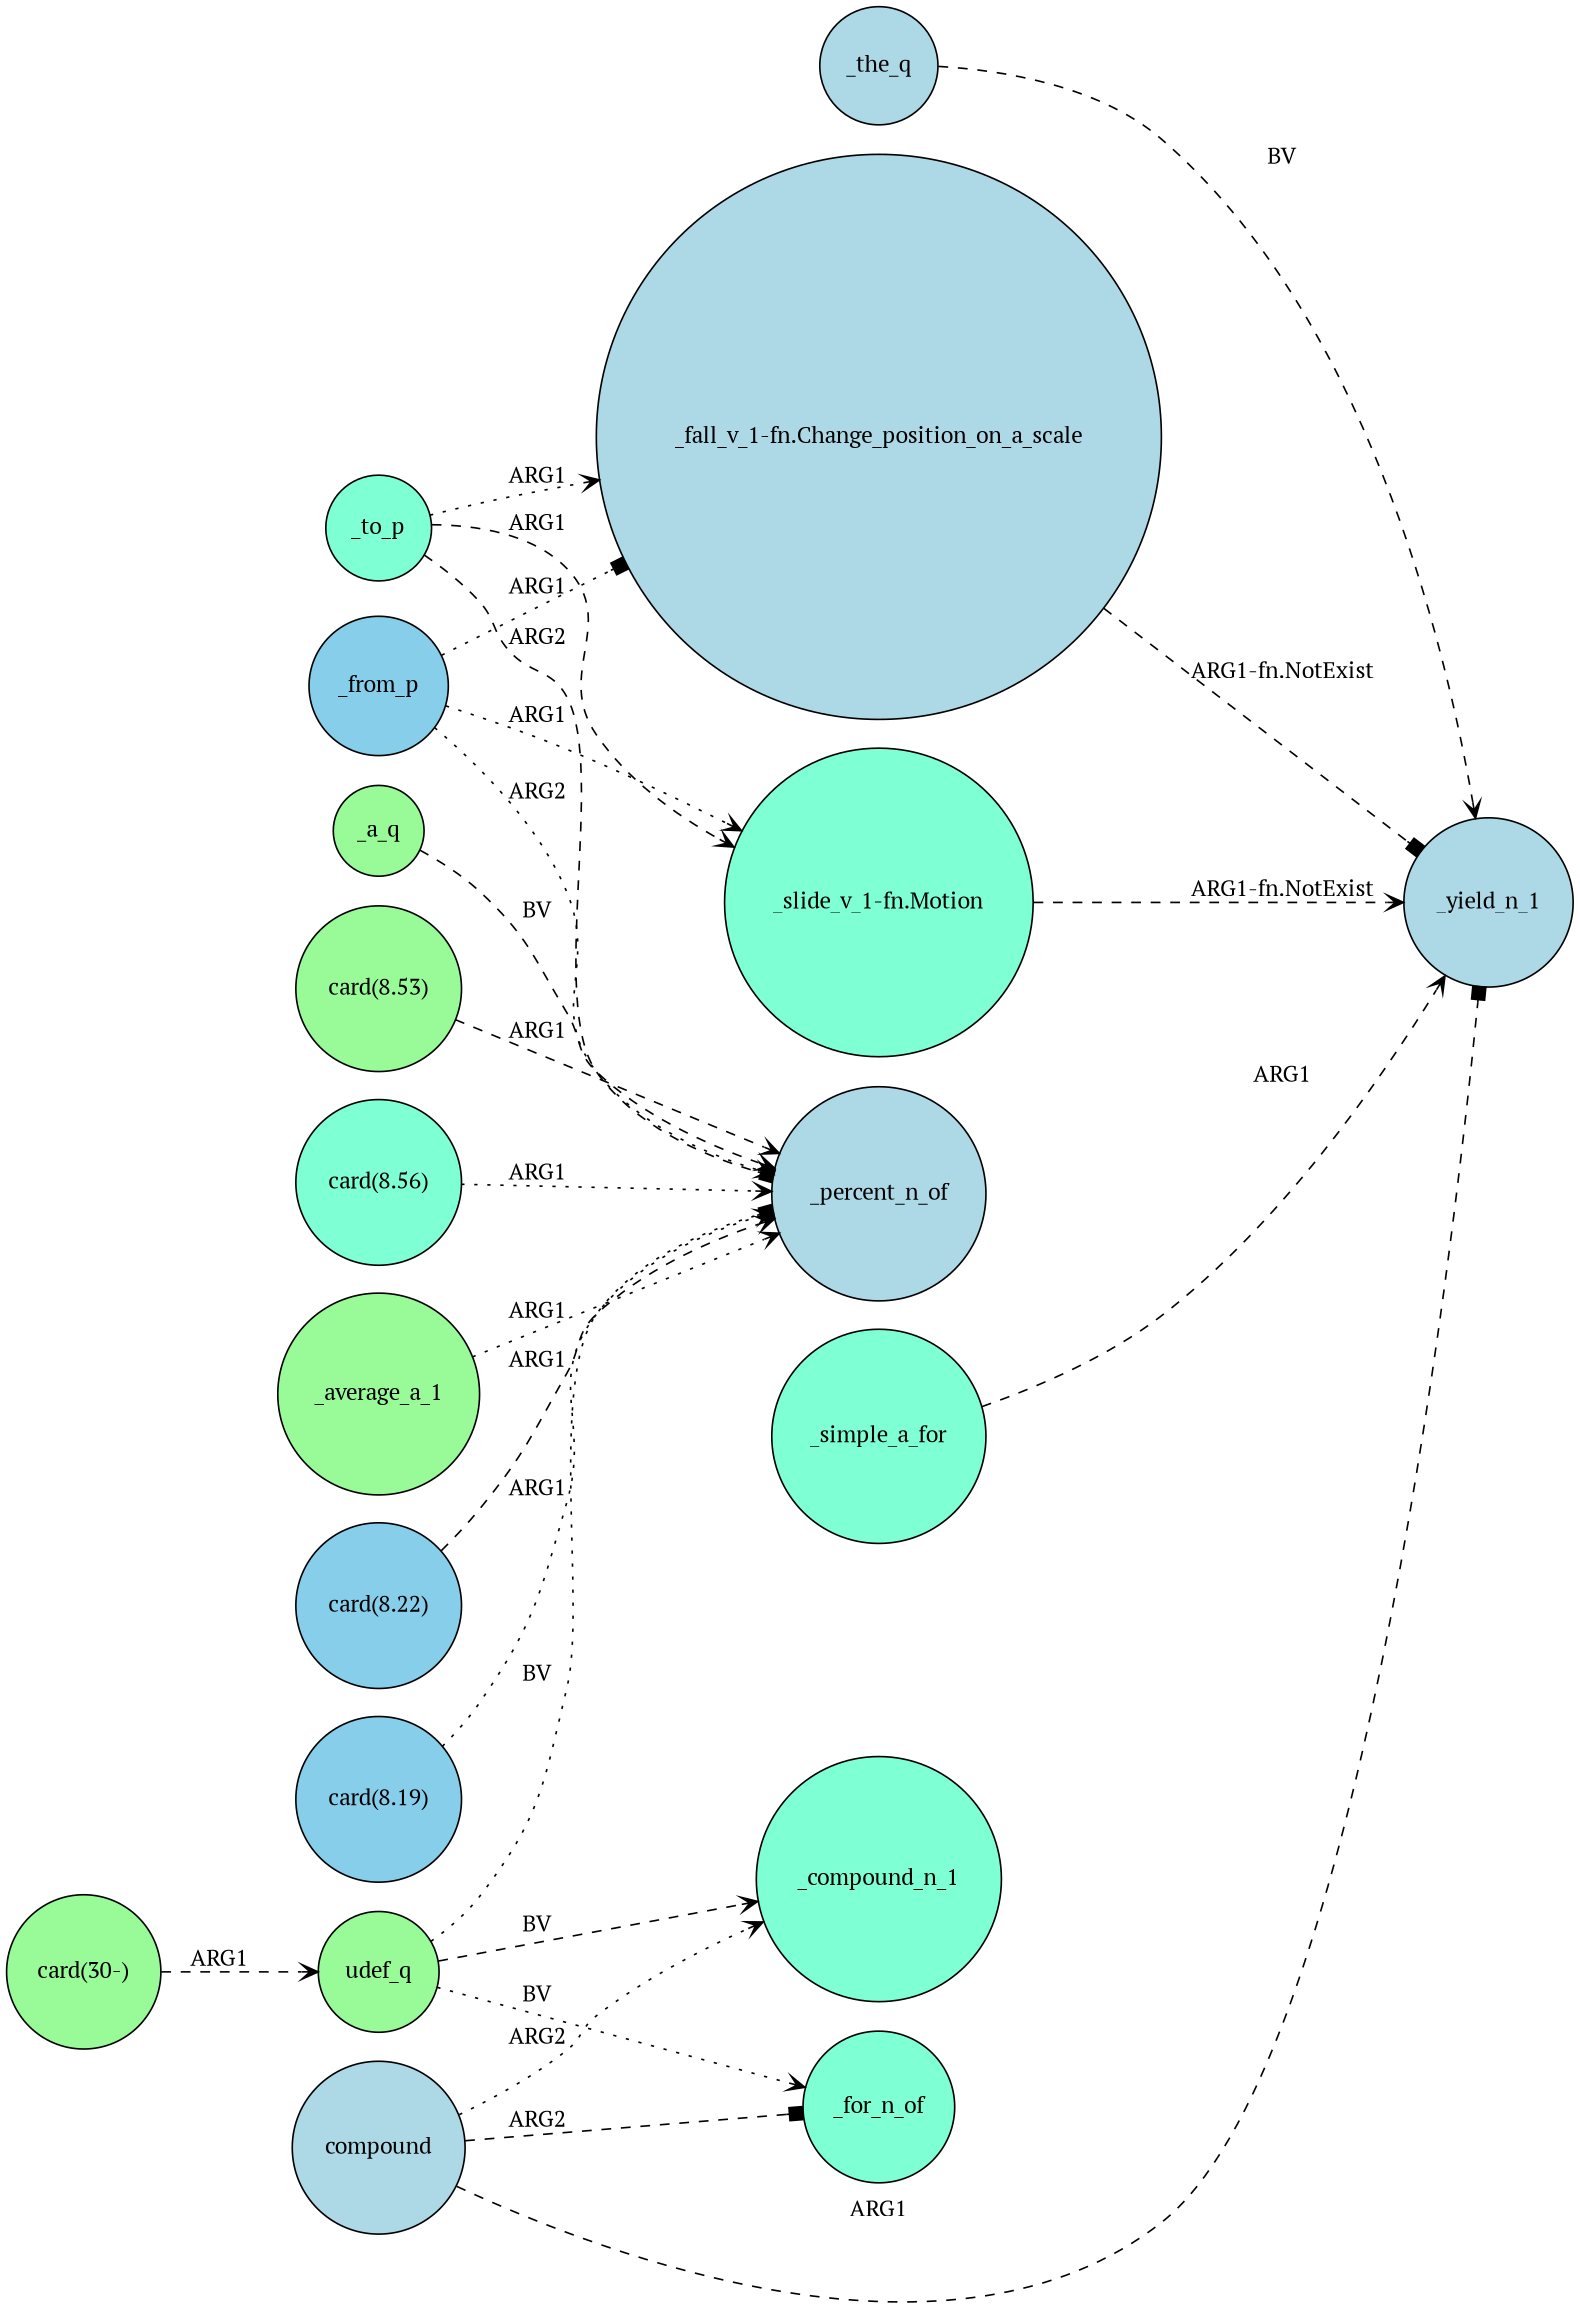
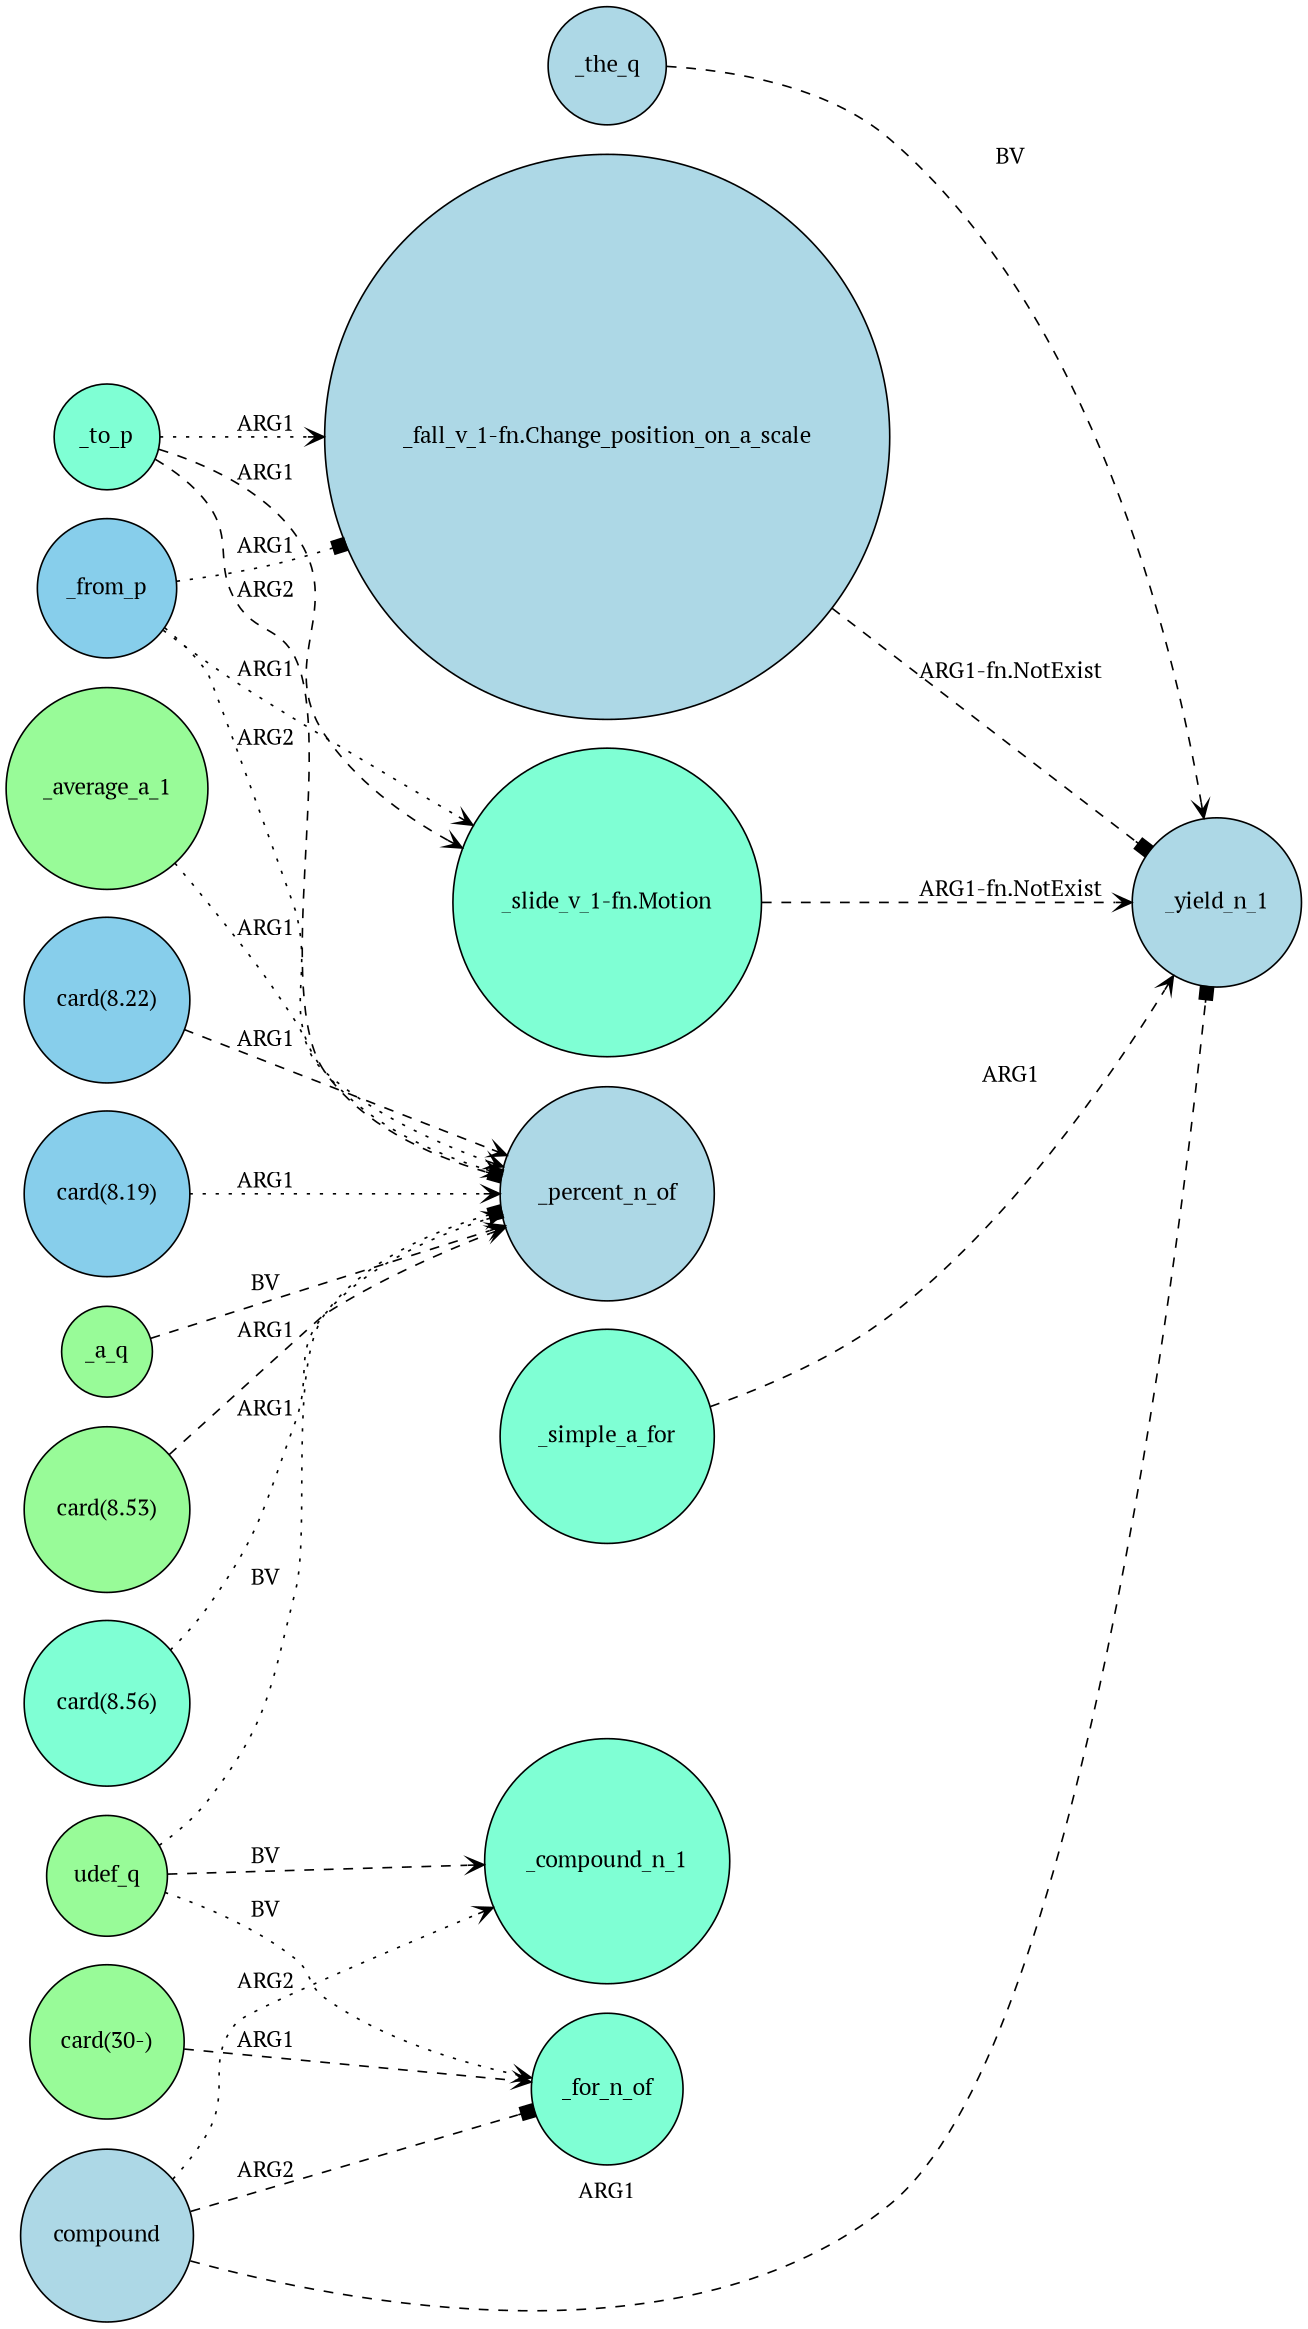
edge "card(30-)" -> "udef_q": now "card(30-)" -> "_for_n_of"
